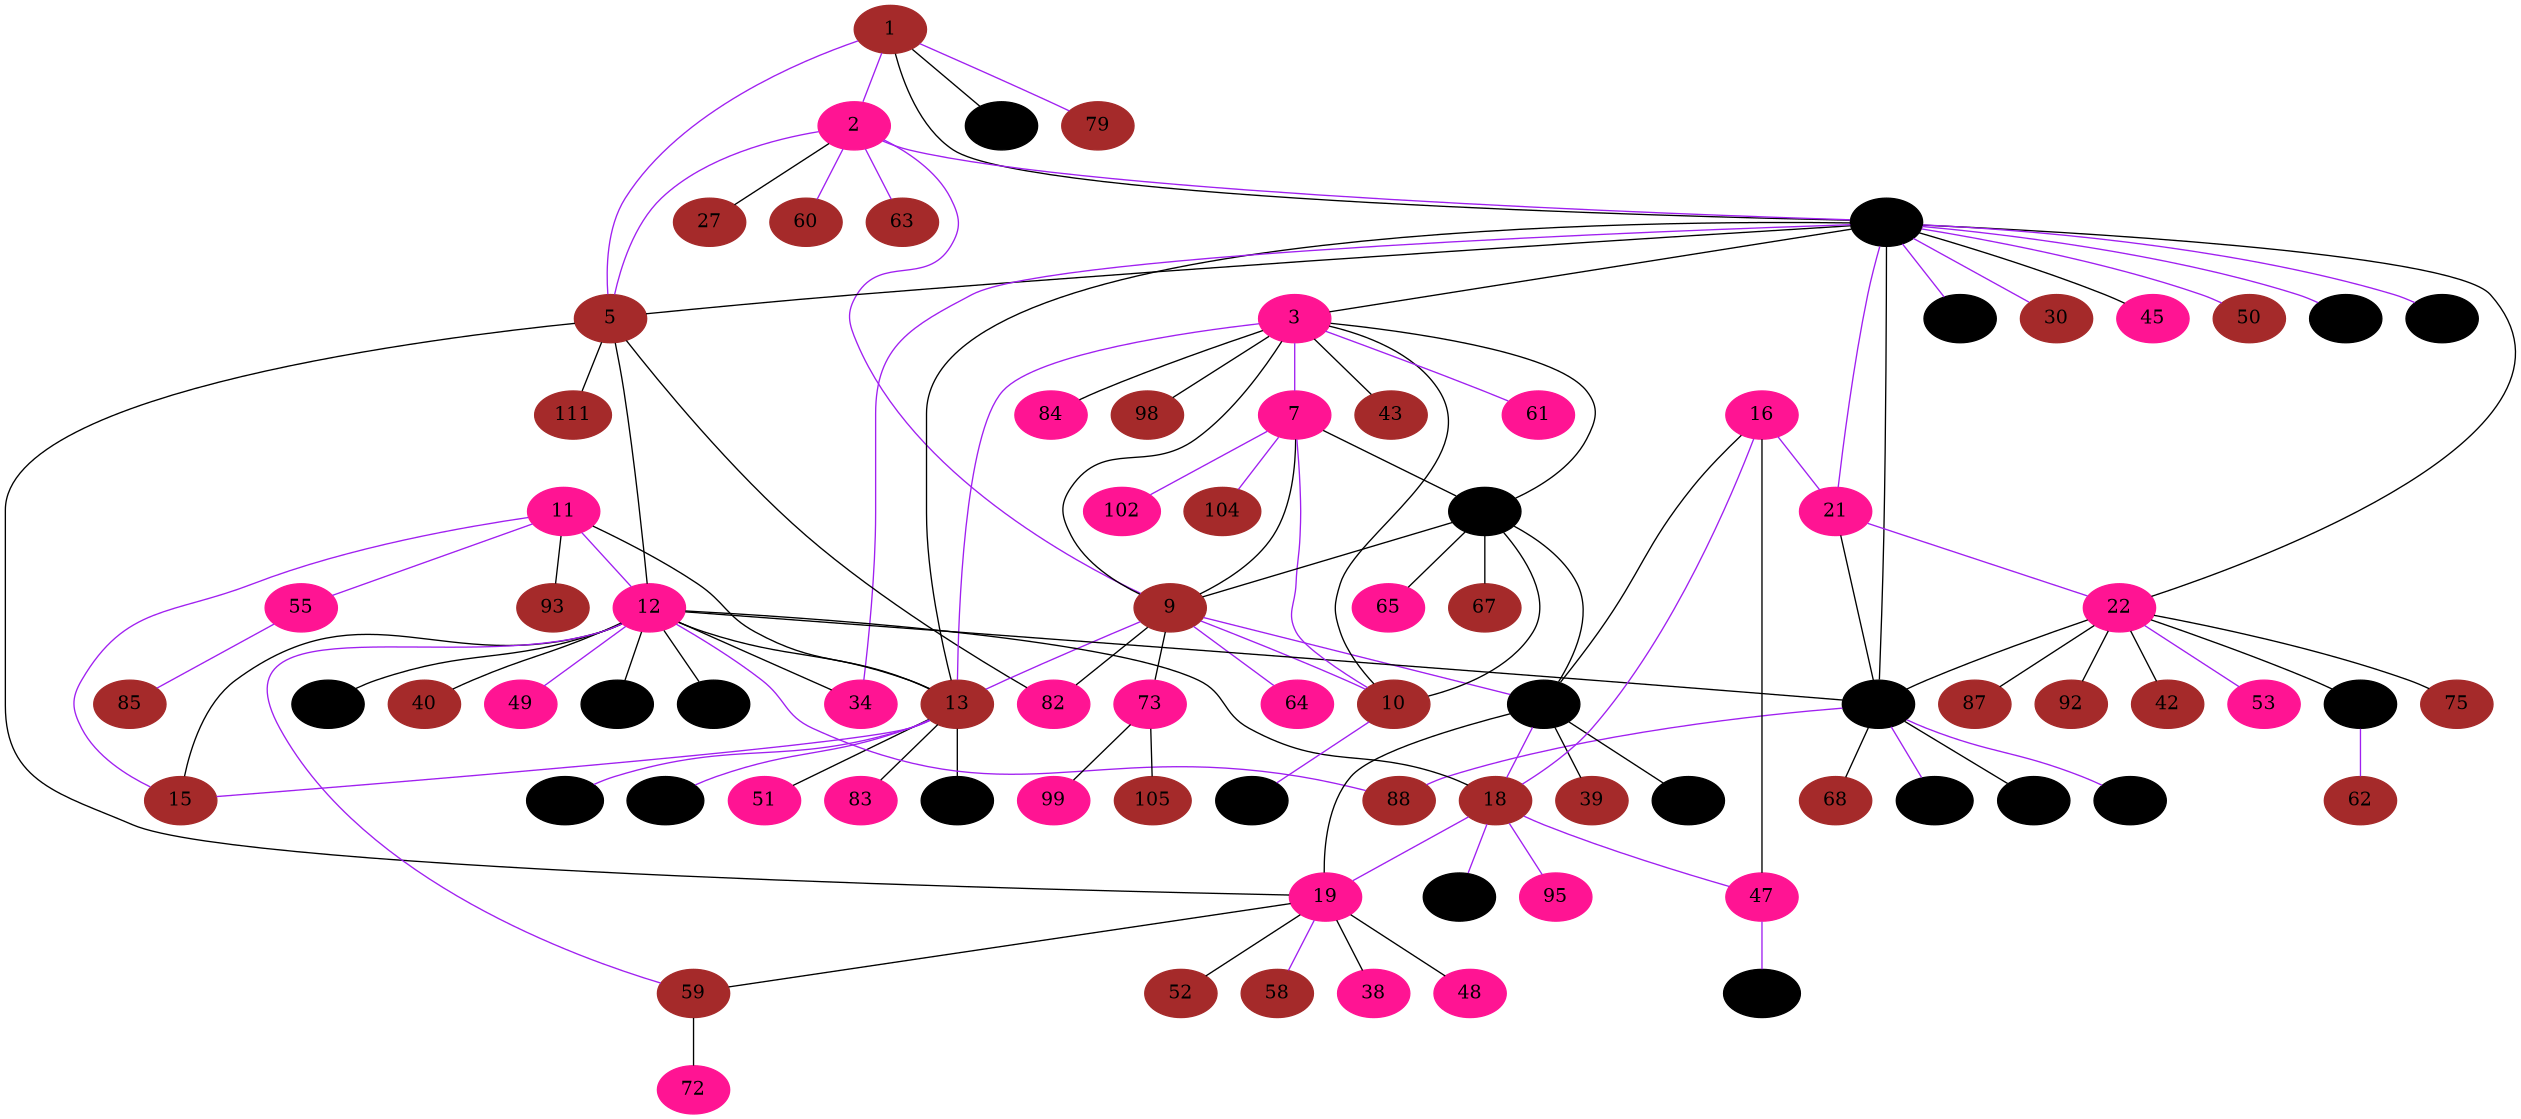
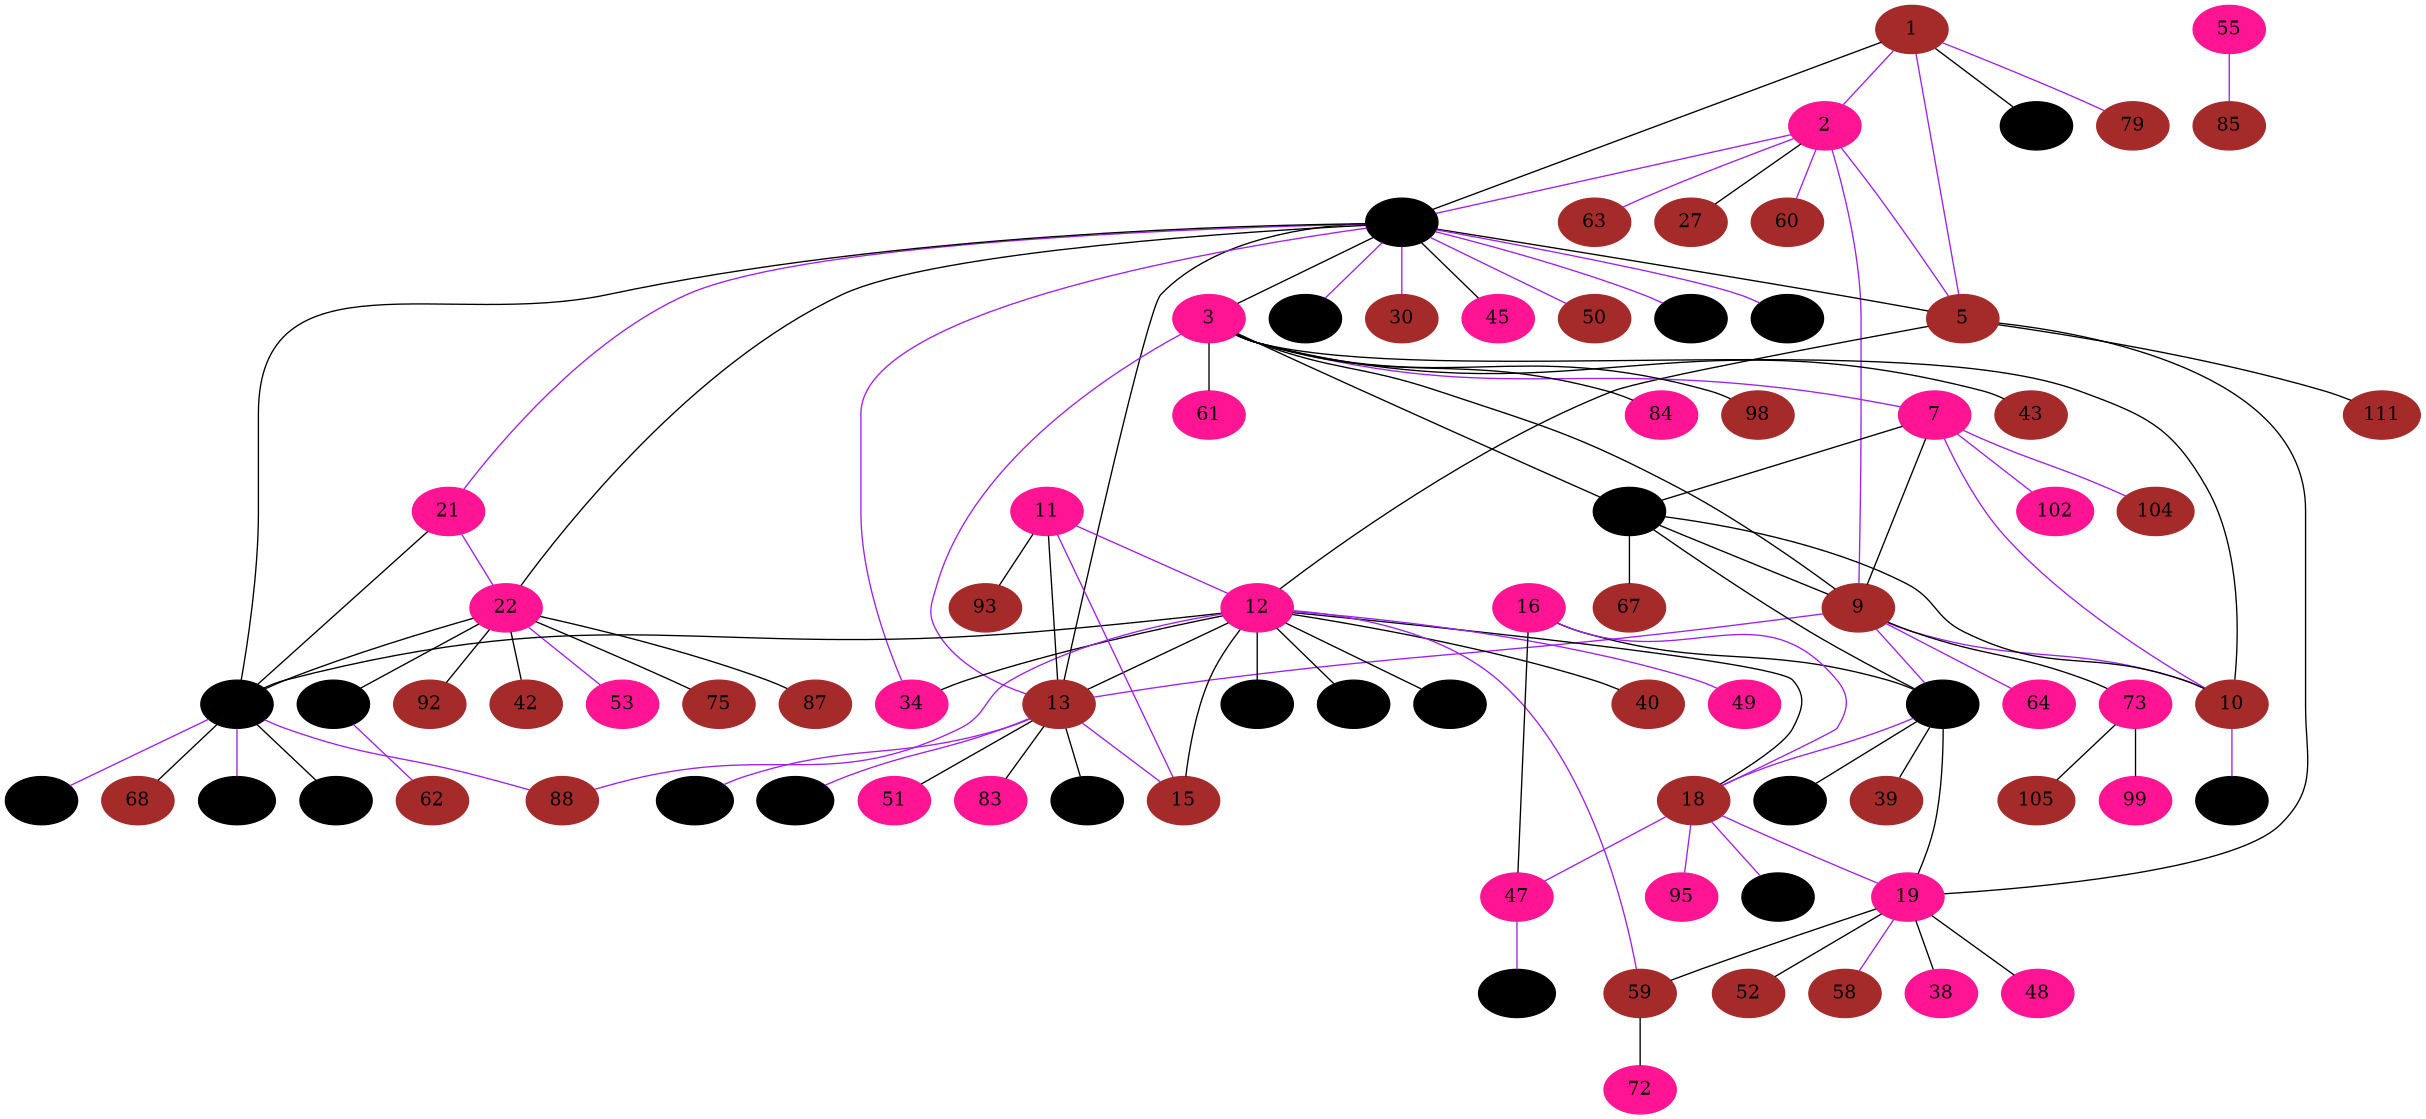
edge "3" -- "61": color purple -> black
edge "16" -- "21": removed
edge "11" -- "55": removed
node "65": removed
node "82": removed
